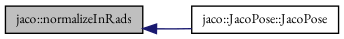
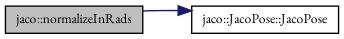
edge "jaco::JacoPose::JacoPose" -> "jaco::normalizeInRads": reversed
